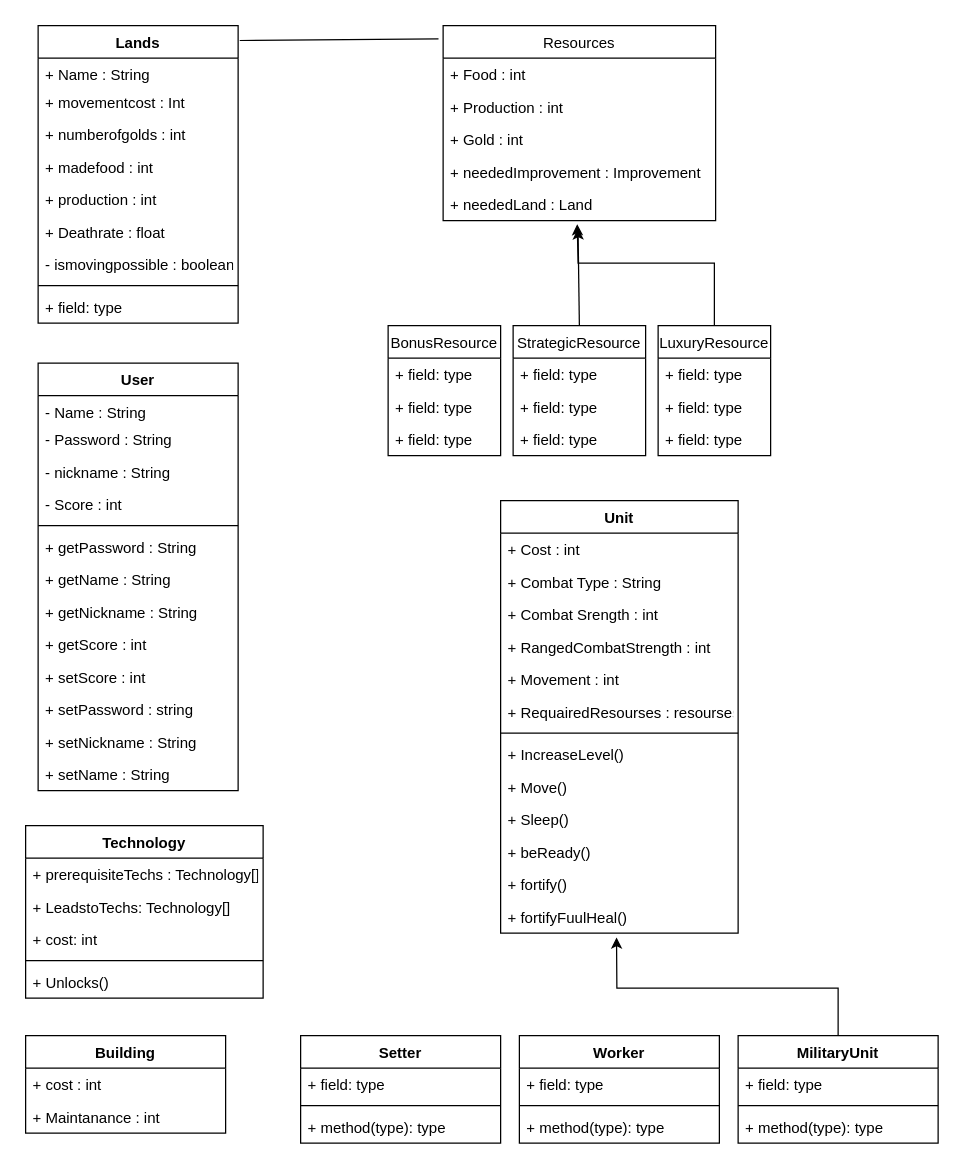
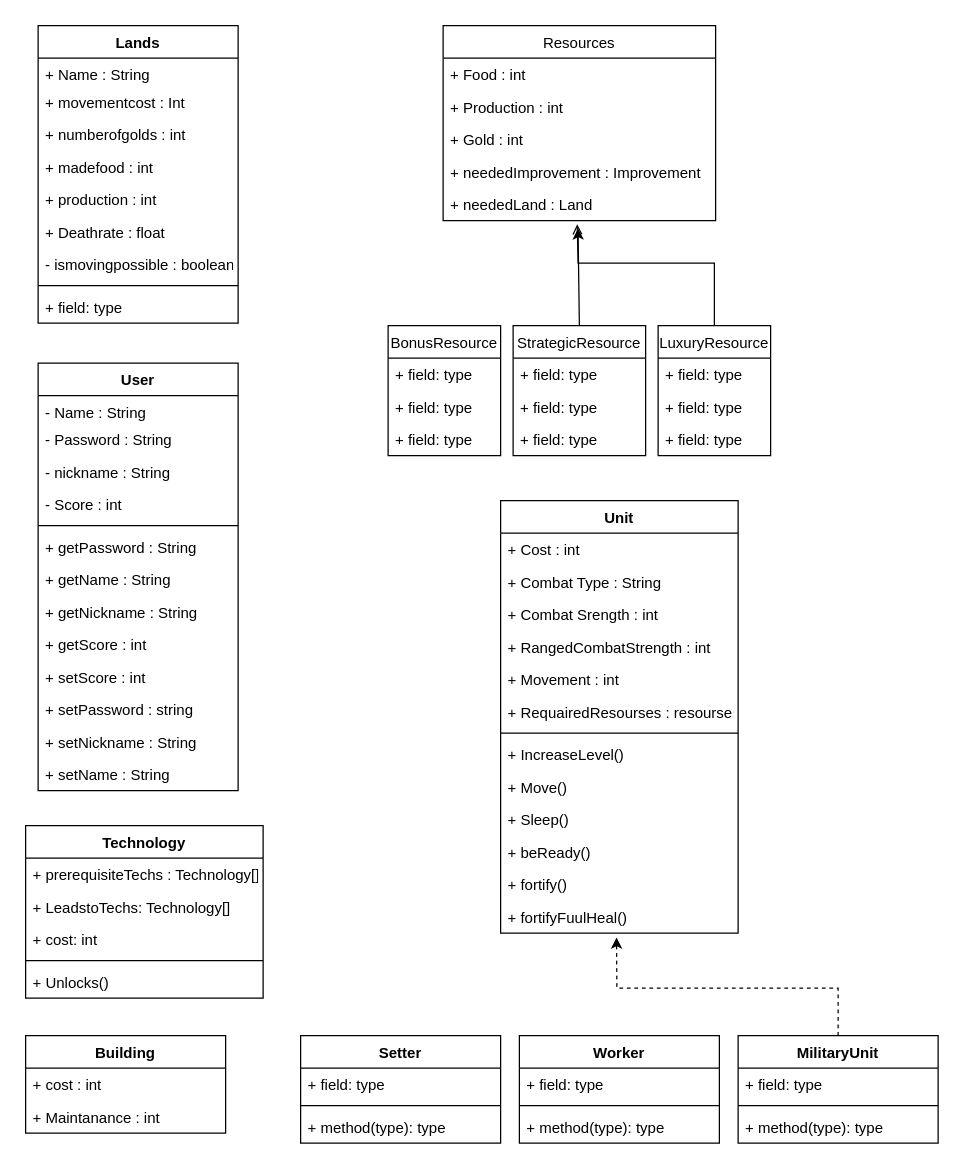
edge "Resources" -- "Lands": removed
edge "LuxuryResource" -> "+ neededLand : Land": arrowhead classic -> open
edge "MilitaryUnit" -> "+ fortifyFuulHeal()": style solid -> dashed
